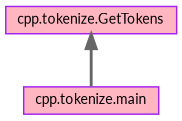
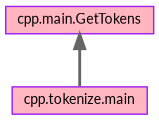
node "cpp.tokenize.GetTokens": label "cpp.tokenize.GetTokens" -> "cpp.main.GetTokens"
